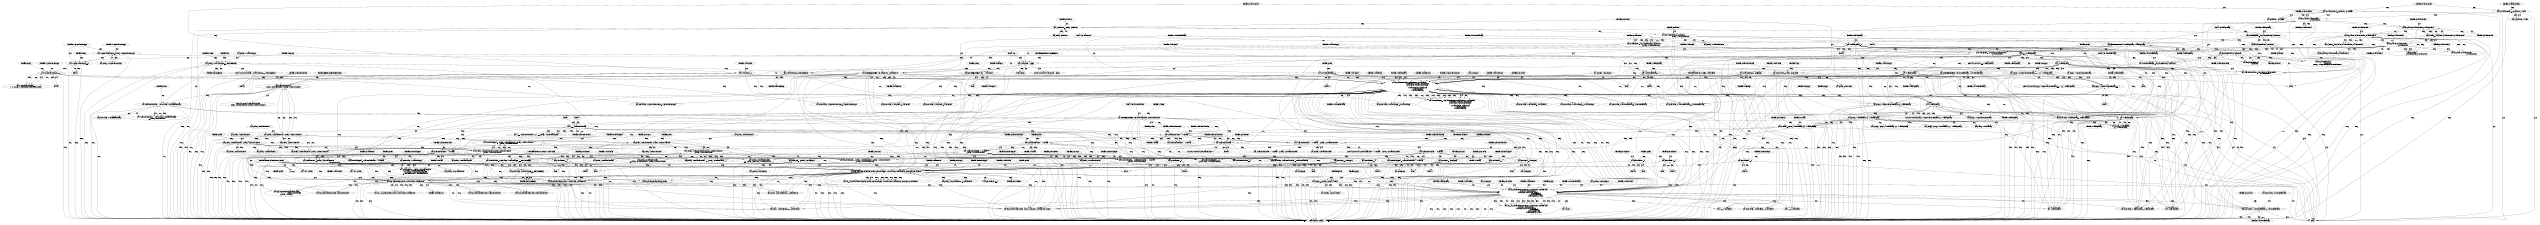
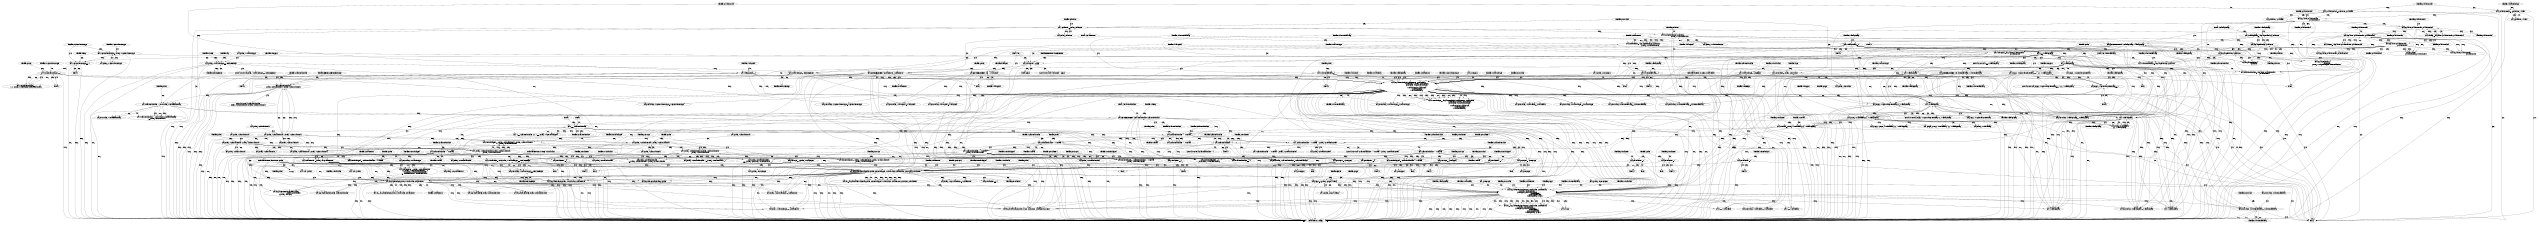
node "(ControlStructure,if(0 == u1_field_pic_flag))": label "(ControlStructure,if(0 == u1_field_pic_flag))" -> "(ControlStructure,if(0 == u1_field_seq_flag))"
node "(Call,u4_idr_pic_id = 0)": label "(Call,u4_idr_pic_id = 0)" -> "(Call,u4_temp_pic_id = 0)"
